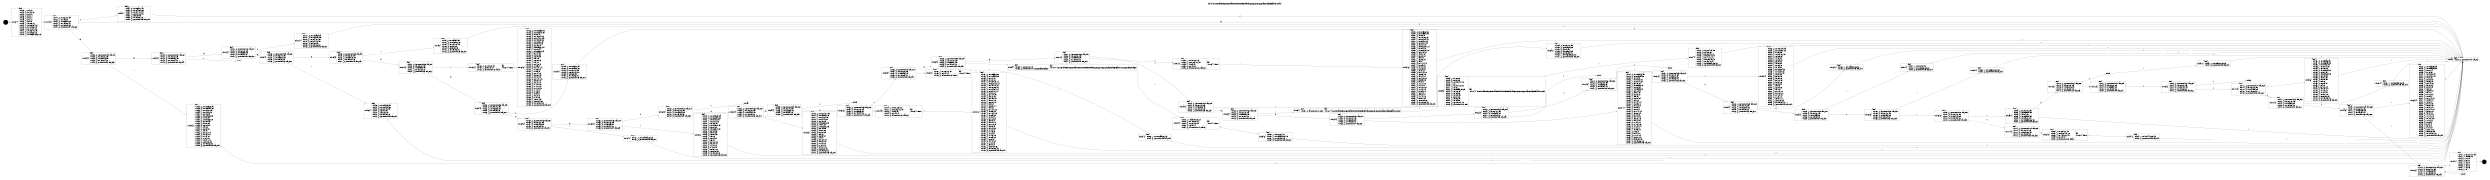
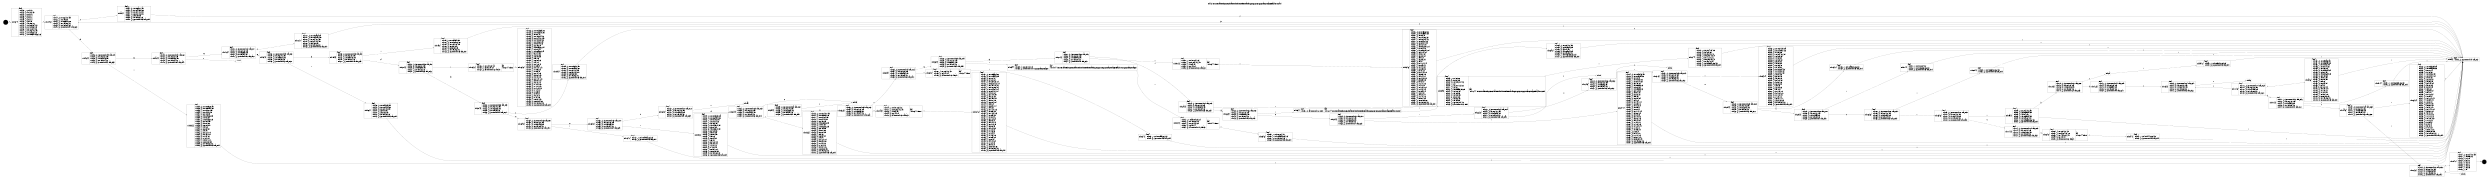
edge "0x40175f [25]" -> "0x401778 [25]": reversed
edge "0x401584 [25]" -> "0x40159d [25]": now "0x401584 [25]" -> "0x401f29"
